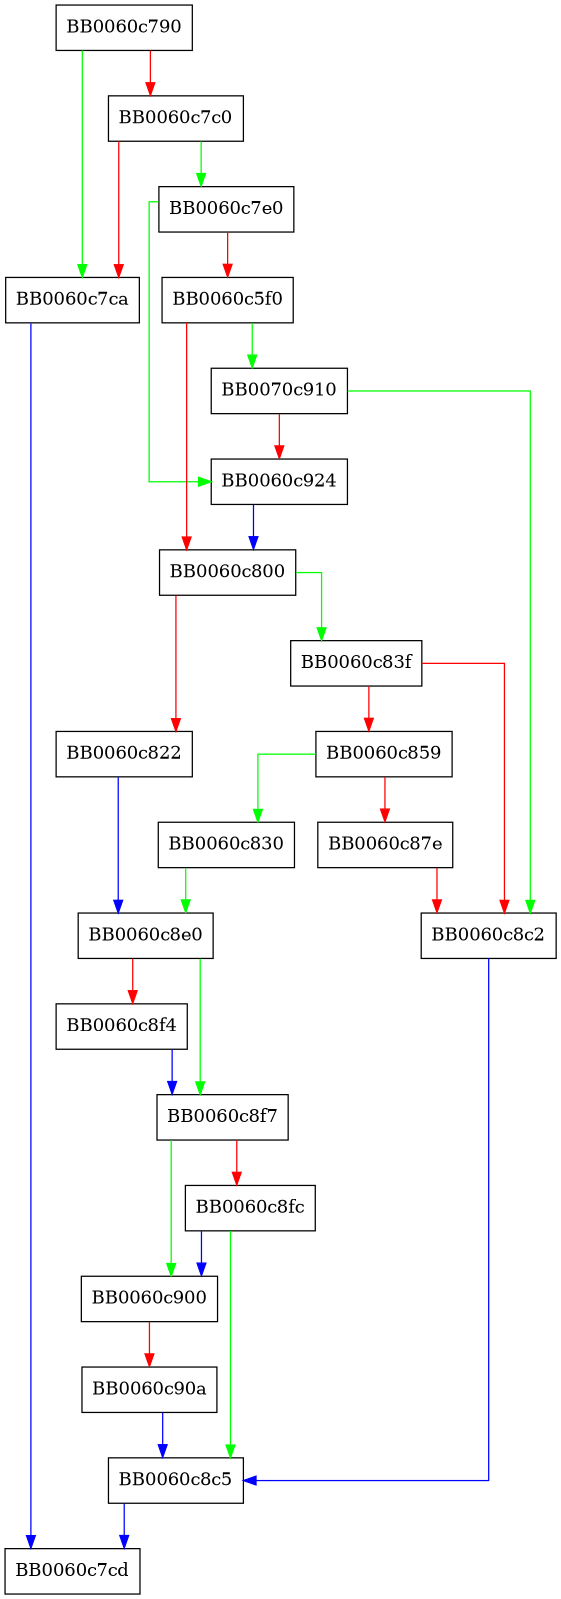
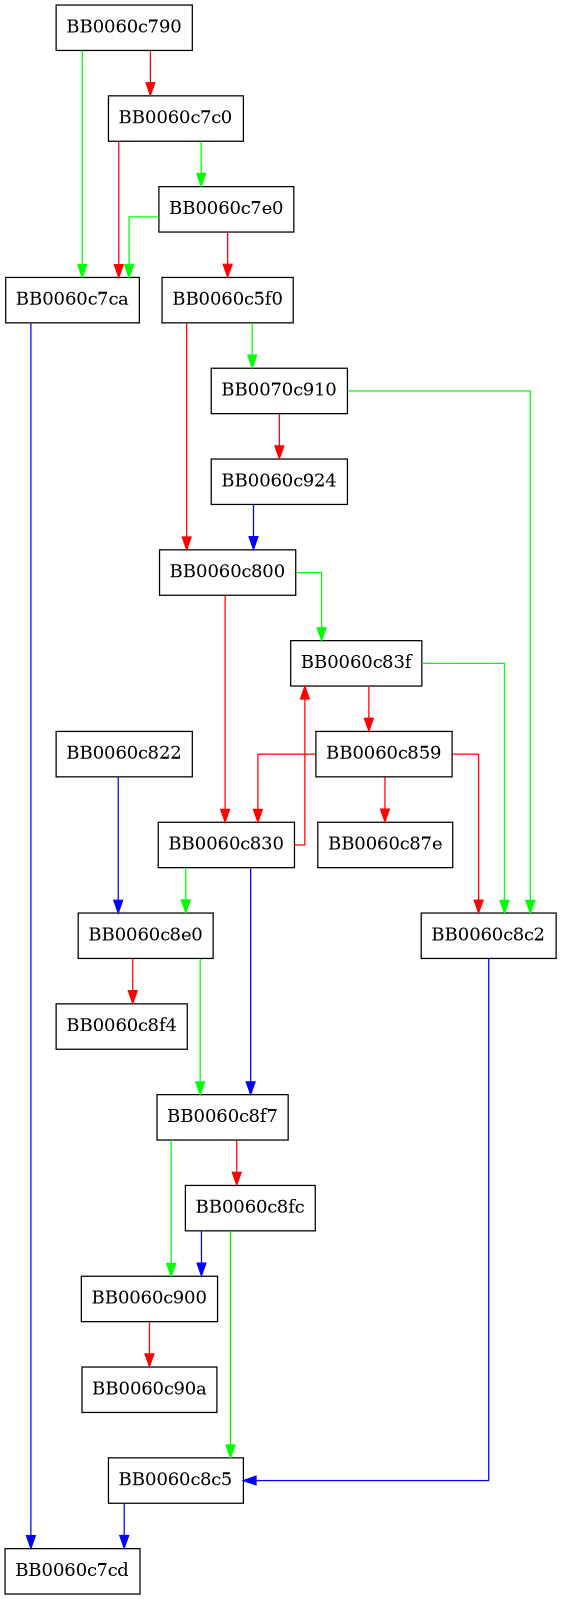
edge "BB0060c7e0" -> "BB0060c924": now "BB0060c7e0" -> "BB0060c7ca"
edge "BB0060c800" -> "BB0060c822": now "BB0060c800" -> "BB0060c830"
edge "BB0060c83f" -> "BB0060c8c2": color red -> green
edge "BB0060c859" -> "BB0060c830": color green -> red
edge "BB0060c830" -> "BB0060c83f": added
edge "BB0060c87e" -> "BB0060c8c2": now "BB0060c859" -> "BB0060c8c2"
edge "BB0060c8f4" -> "BB0060c8f7": now "BB0060c830" -> "BB0060c8f7"
edge "BB0060c90a" -> "BB0060c8c5": removed
